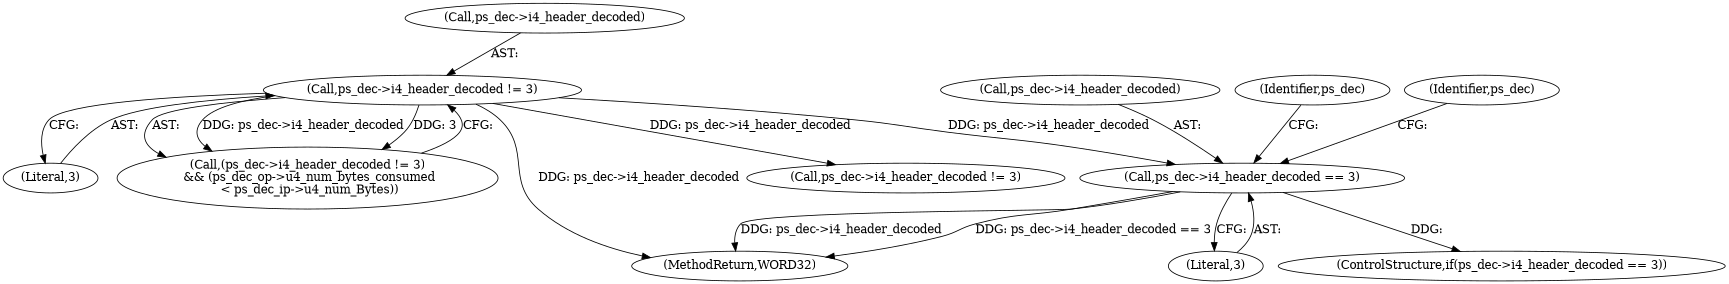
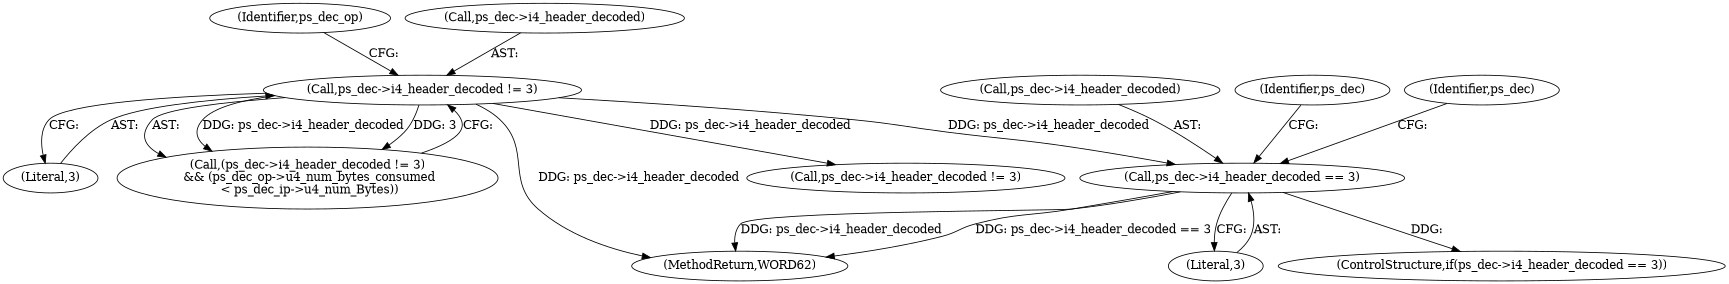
node "(Identifier,ps_dec_op)": added
node "(MethodReturn,WORD32)": label "(MethodReturn,WORD32)" -> "(MethodReturn,WORD62)"
